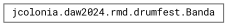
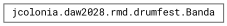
node "jcolonia.daw2024.rmd.drumfest.Banda": label "jcolonia.daw2024.rmd.drumfest.Banda" -> "jcolonia.daw2028.rmd.drumfest.Banda"
